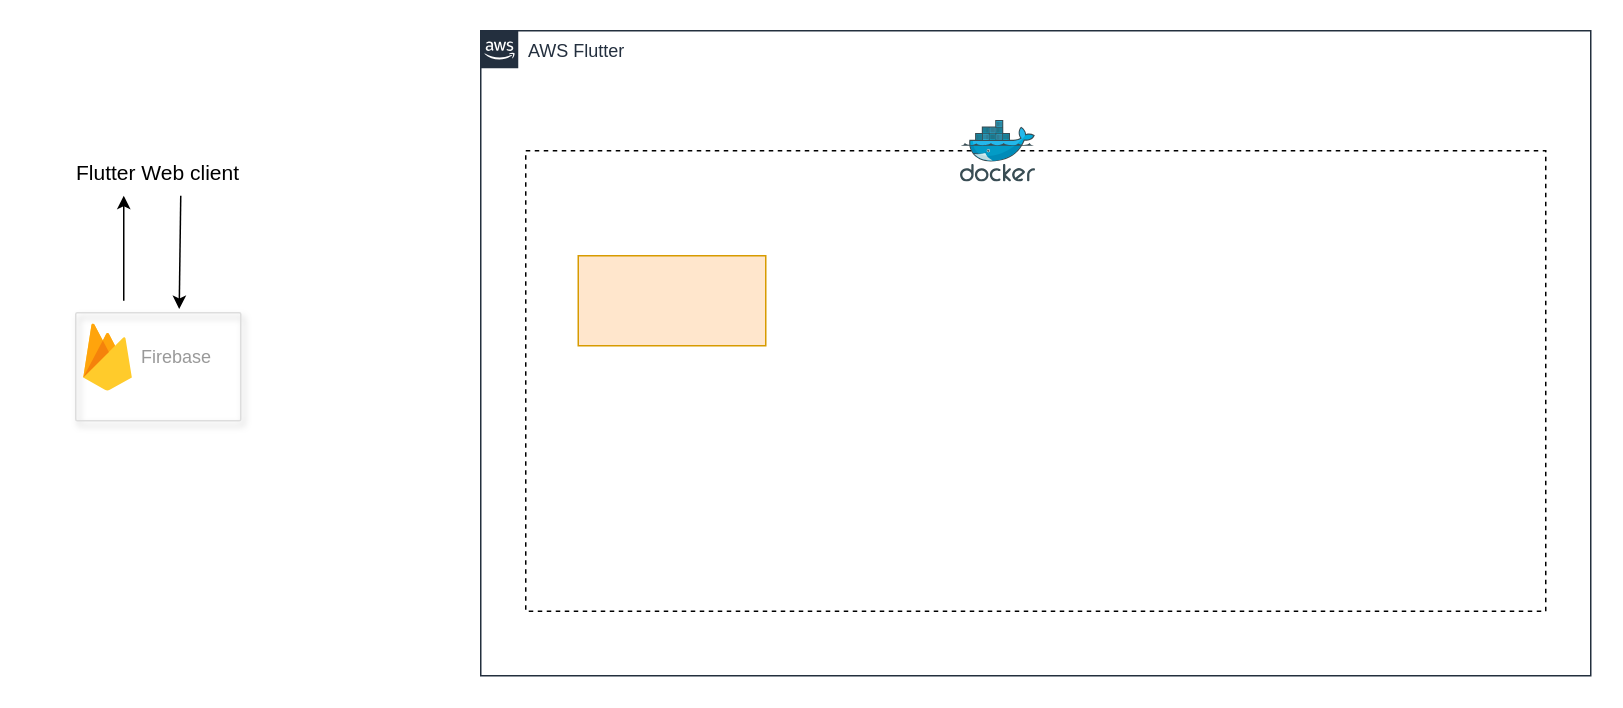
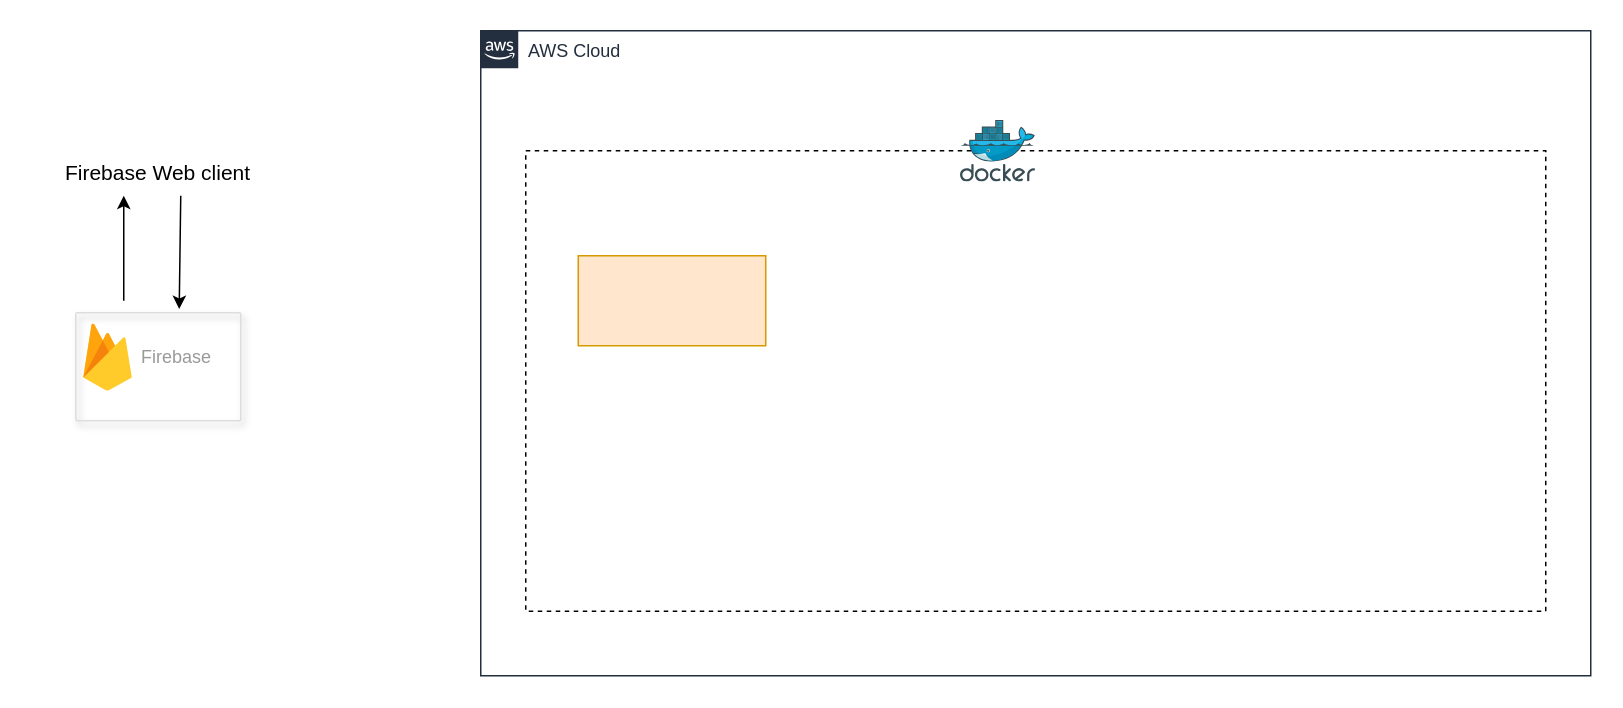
node "AWS Flutter": label "AWS Flutter" -> "AWS Cloud"
node "Flutter Web client": label "Flutter Web client" -> "Firebase Web client"
